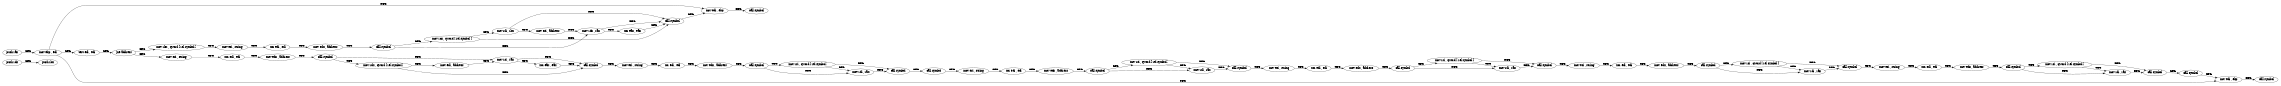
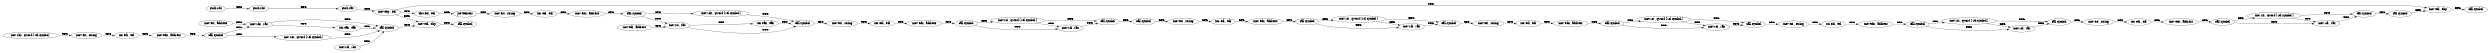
edge "push rbx" -> "push rax": added, label "CFG"
edge "mov rdi , rbx" -> "mov esi , address": removed, label "CFG"
edge "mov rcx , qword [ rel symbol ]" -> "mov rdi , rbx": removed, label "CFG"
edge "jne address" -> "mov rbx , qword [ rel symbol ]": removed, label "CFG"
edge "mov rdx , qword [ rel symbol ]" -> "mov edi , address": removed, label "CFG"
